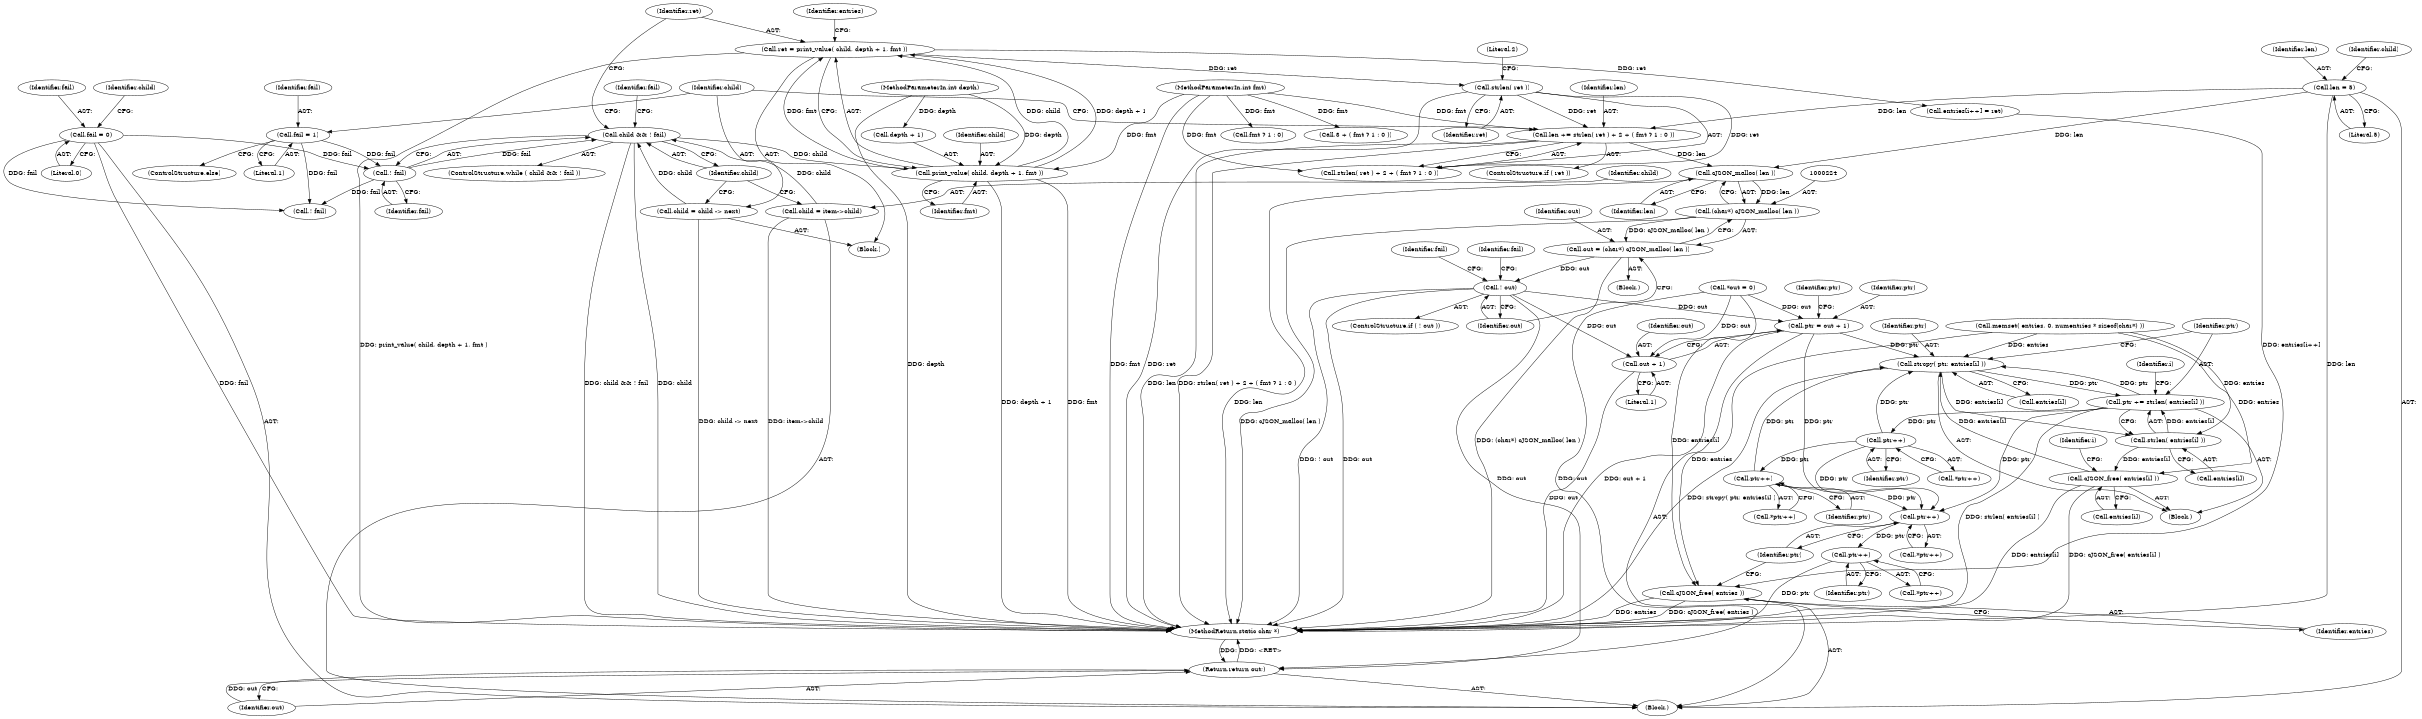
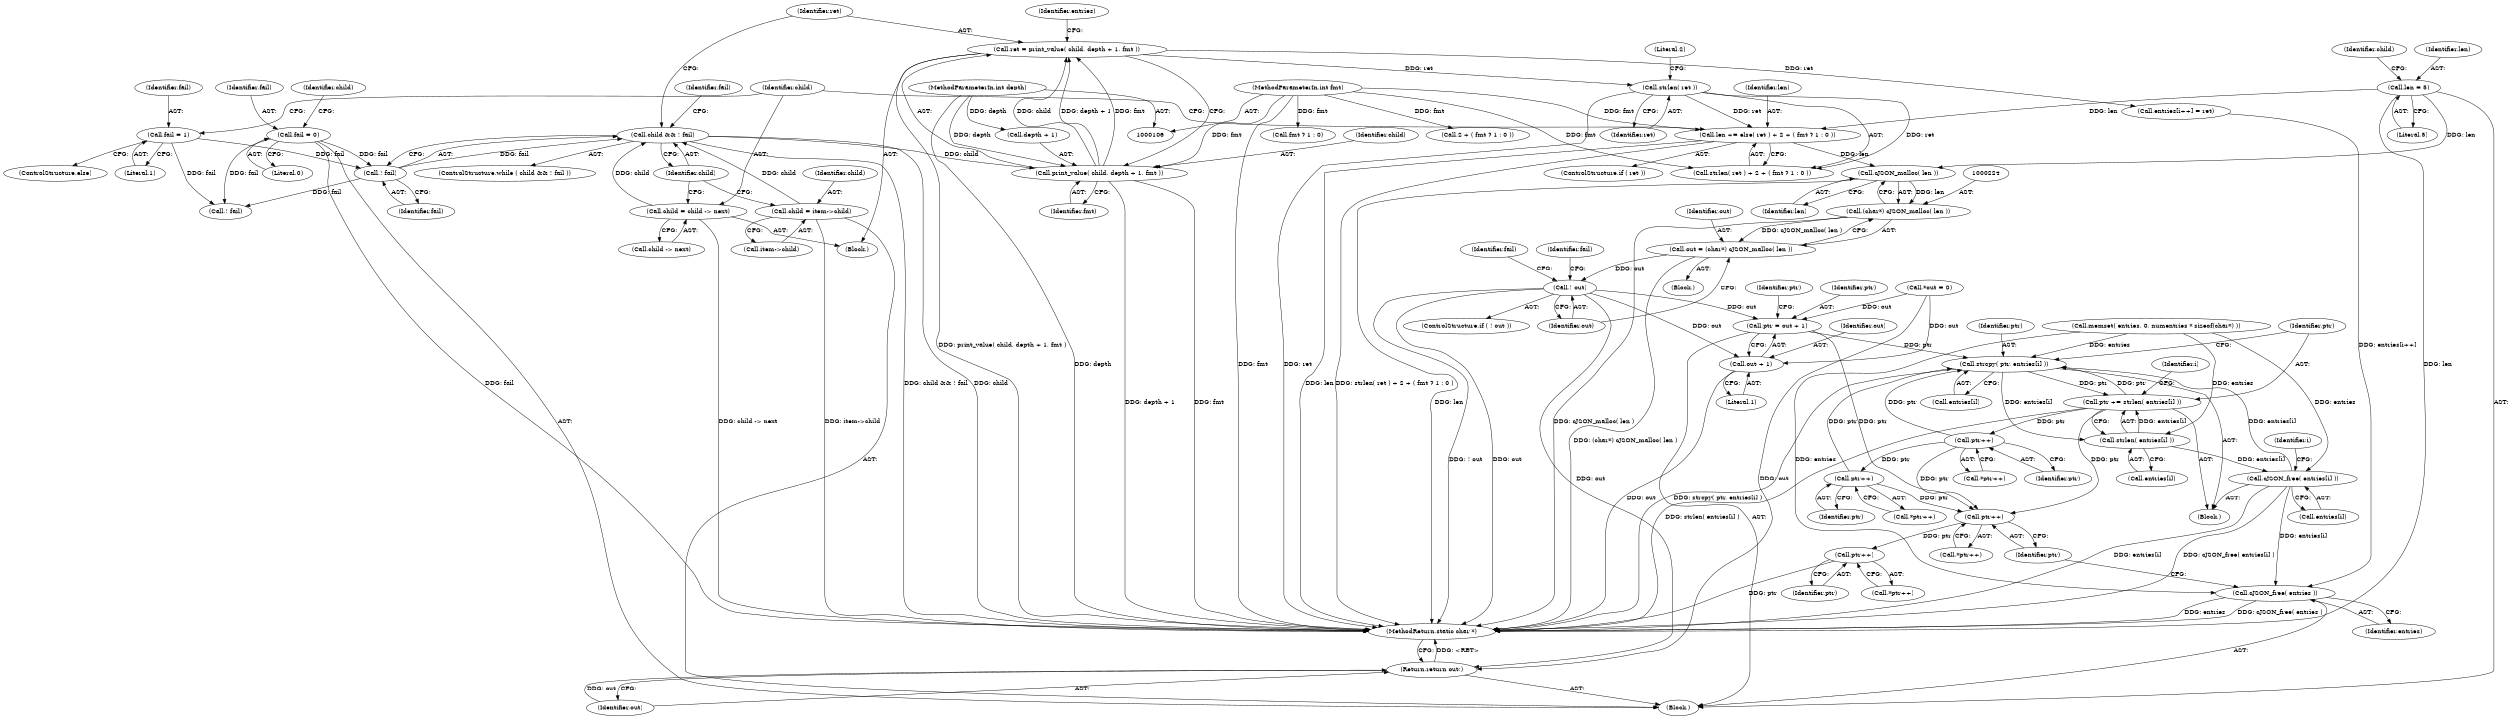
node "1000106": added
node "(Call,3 + ( fmt ? 1 : 0 ))": label "(Call,3 + ( fmt ? 1 : 0 ))" -> "(Call,2 + ( fmt ? 1 : 0 ))"
node "(Call,len += strlen( ret ) + 2 + ( fmt ? 1 : 0 ))": label "(Call,len += strlen( ret ) + 2 + ( fmt ? 1 : 0 ))" -> "(Call,len += else( ret ) + 2 + ( fmt ? 1 : 0 ))"
node "(Call,child -> next)": added
node "(Call,item->child)": added
edge "(Call,*out = 0)" -> "(Call,cJSON_free( entries ))": now "(Call,cJSON_free( entries[i] ))" -> "(Call,cJSON_free( entries ))"
edge "(Call,ptr = out + 1)" -> "(MethodReturn,static char *)": removed, label "DDG: out + 1"
edge "(MethodReturn,static char *)" -> "(Return,return out;)": label "DDG: " -> "CFG: "
